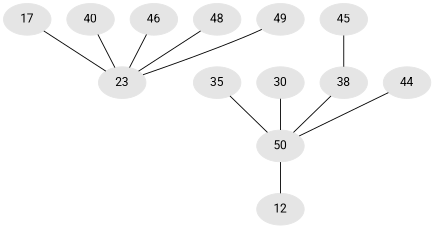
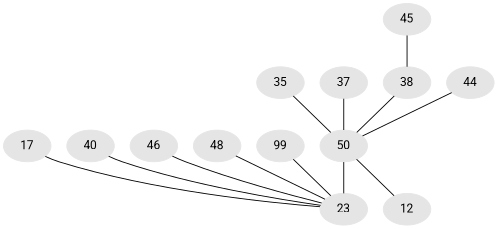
node "49": label "49" -> "99"
node "30": label "30" -> "37"
edge "50" -- "23": added
